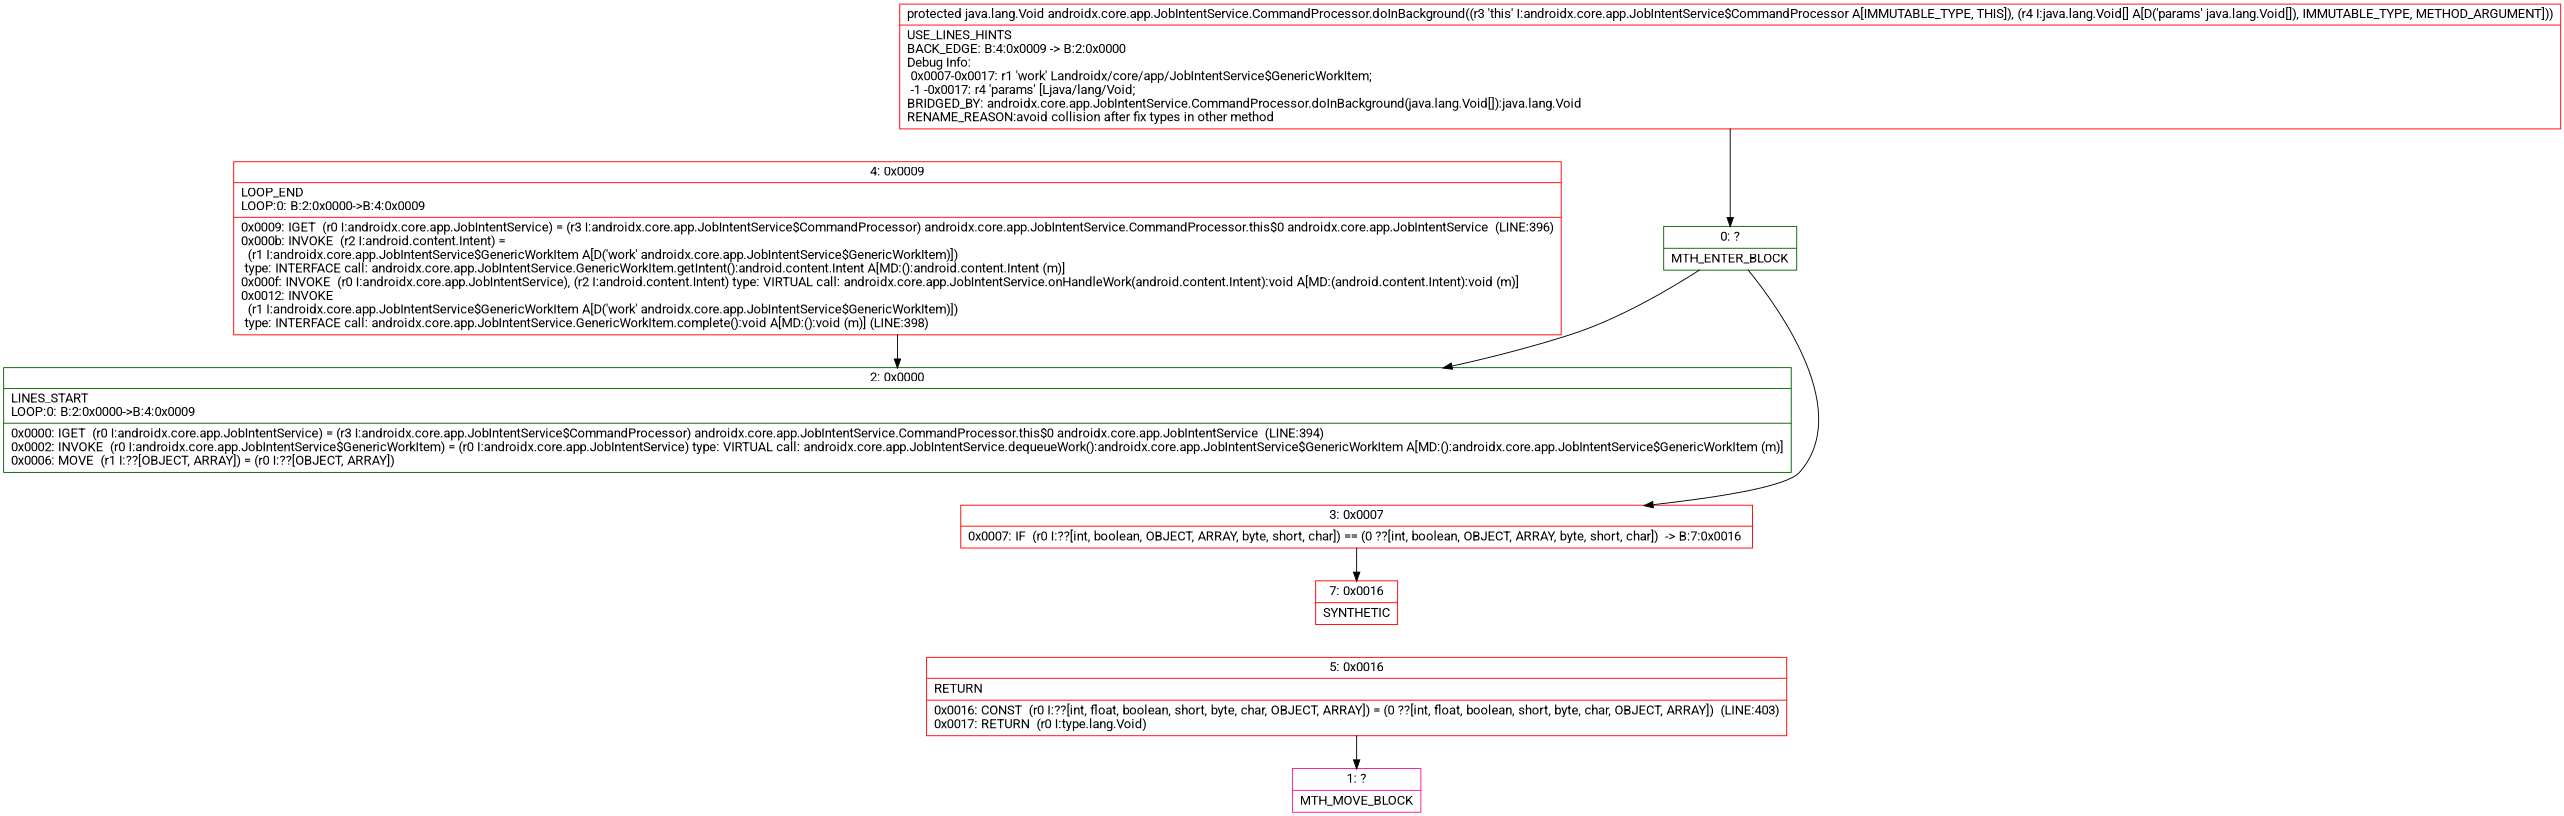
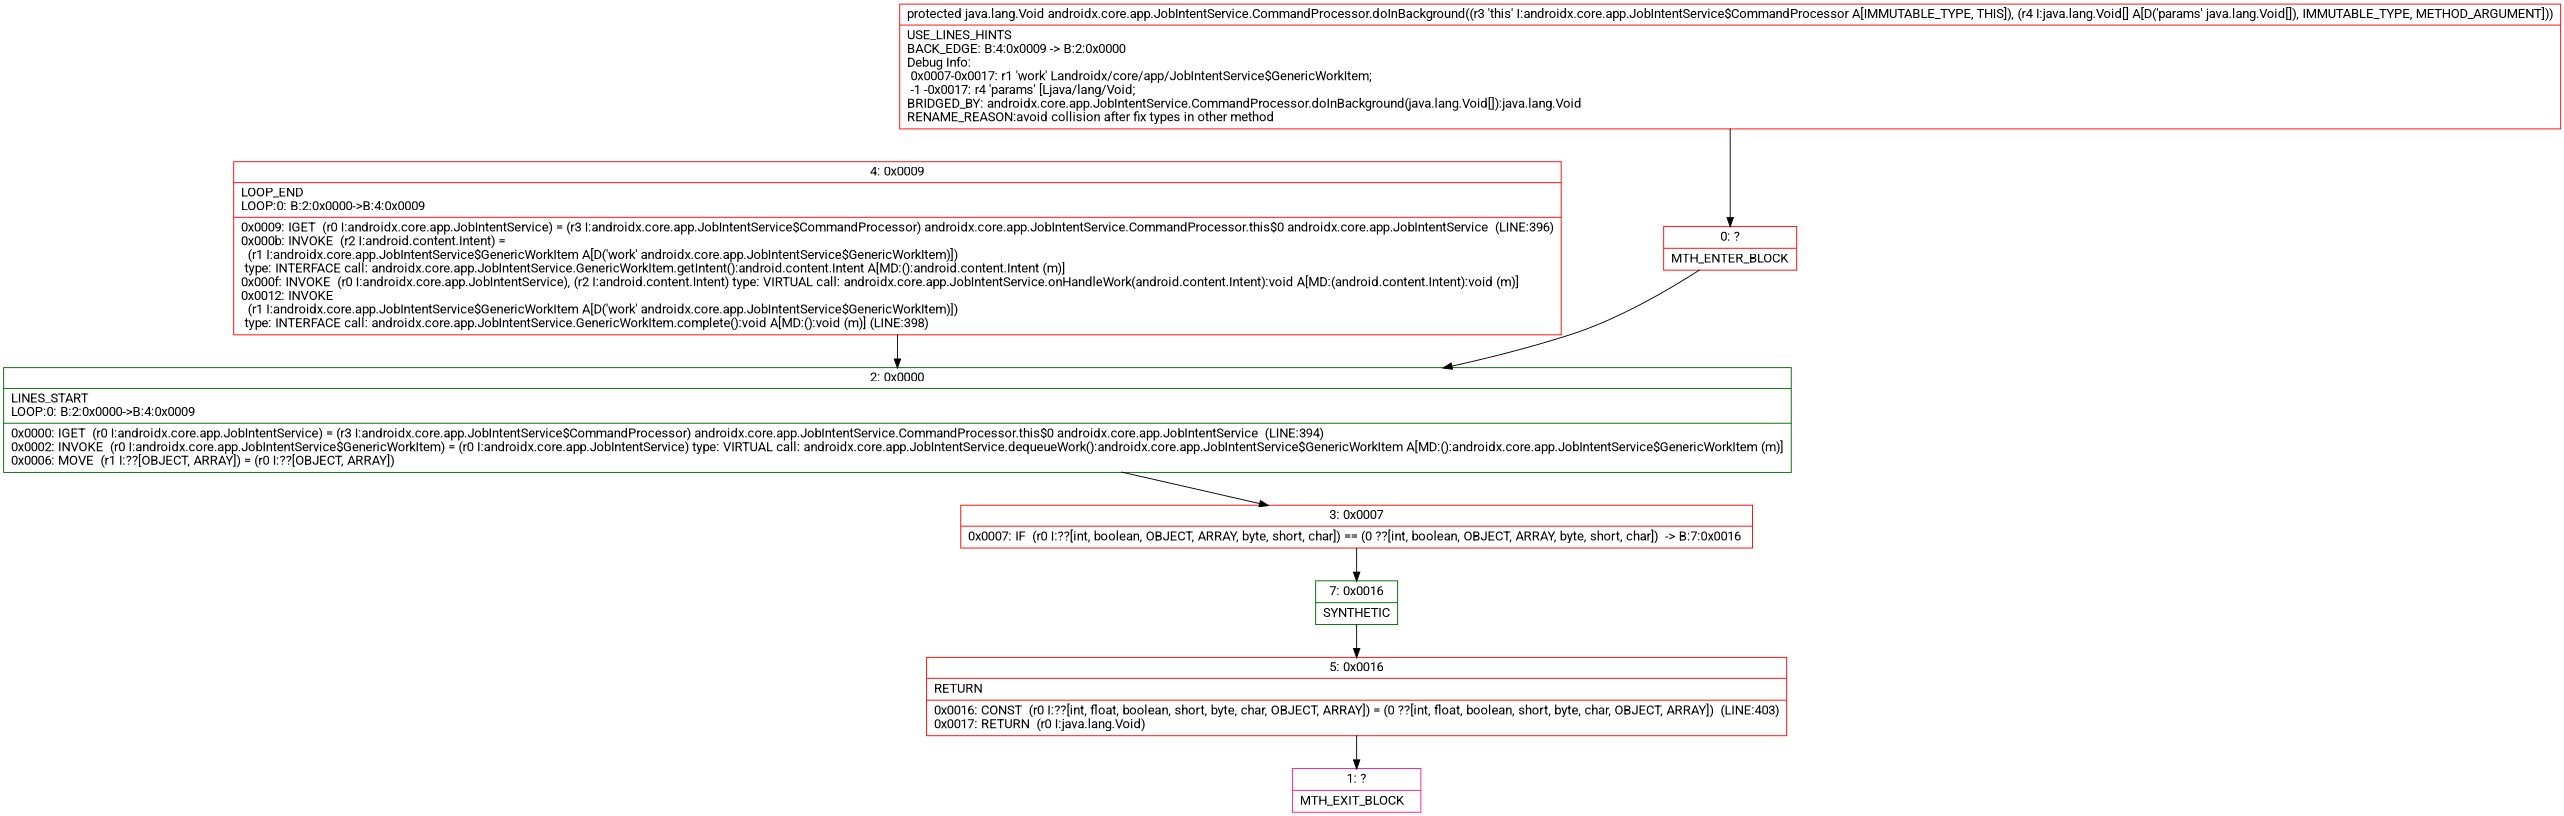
node "0: ?": color darkgreen -> red
edge "0: ?" -> "3: 0x0007": now "2: 0x0000" -> "3: 0x0007"
node "7: 0x0016": color red -> darkgreen
edge "7: 0x0016" -> "5: 0x0016": added
node "5: 0x0016": text "0x0017: RETURN  (r0 I:type.lang.Void)" -> "0x0017: RETURN  (r0 I:java.lang.Void)"
node "1: ?": text "MTH_MOVE_BLOCK" -> "MTH_EXIT_BLOCK"
